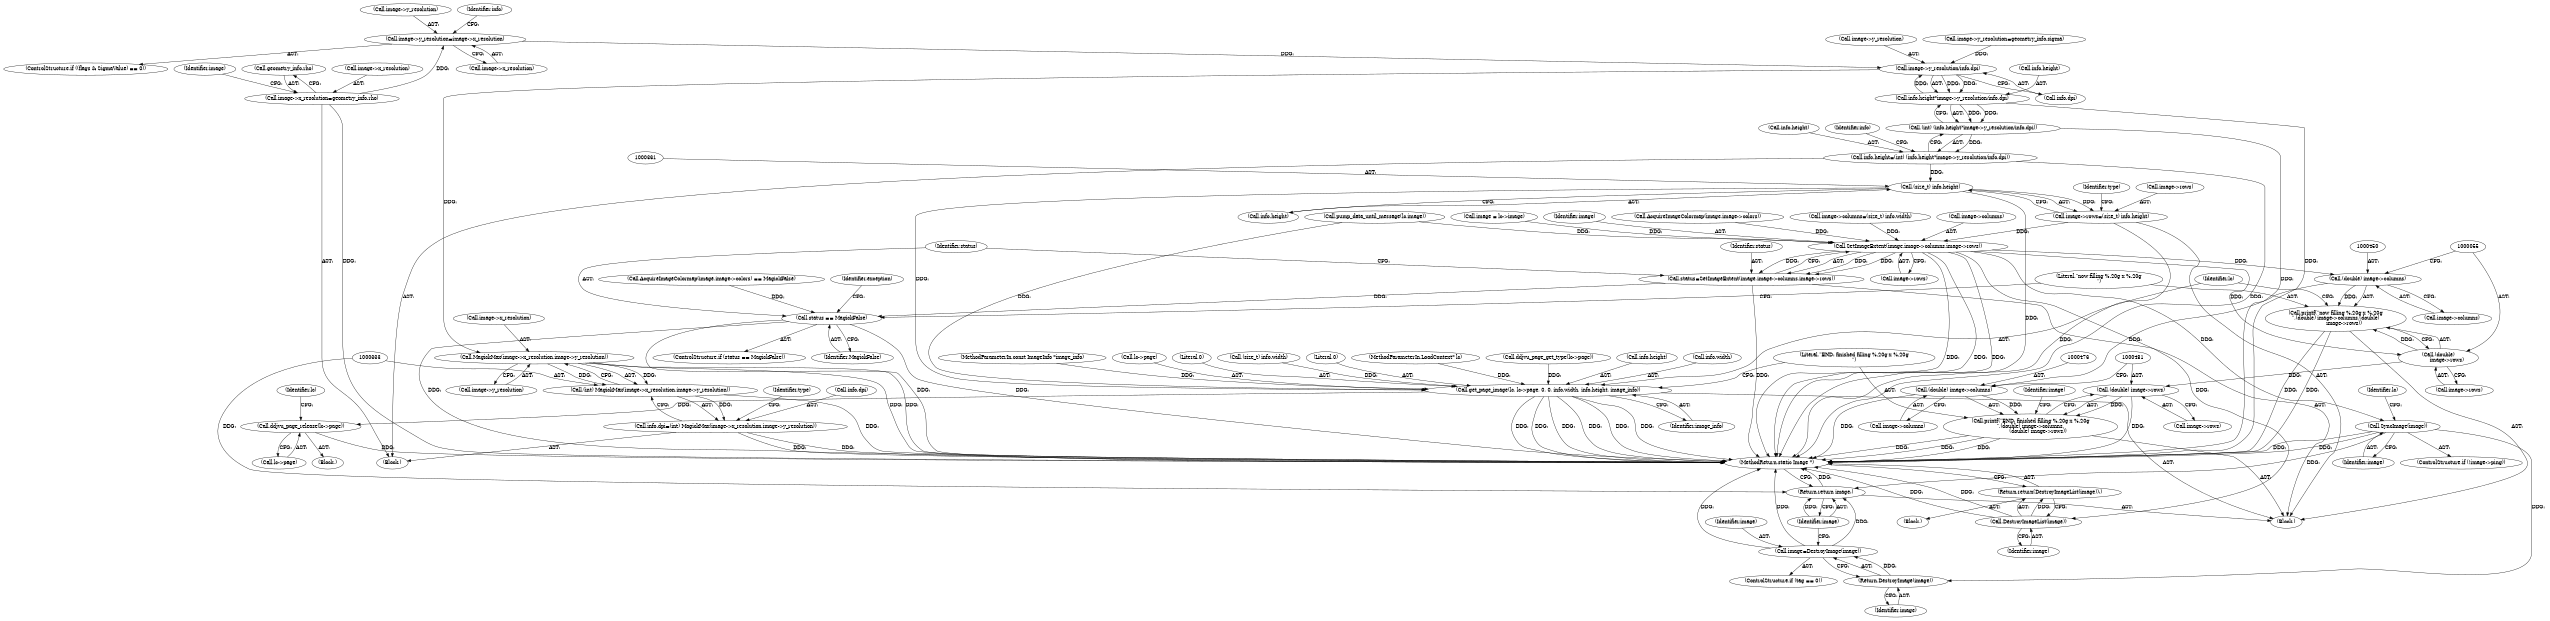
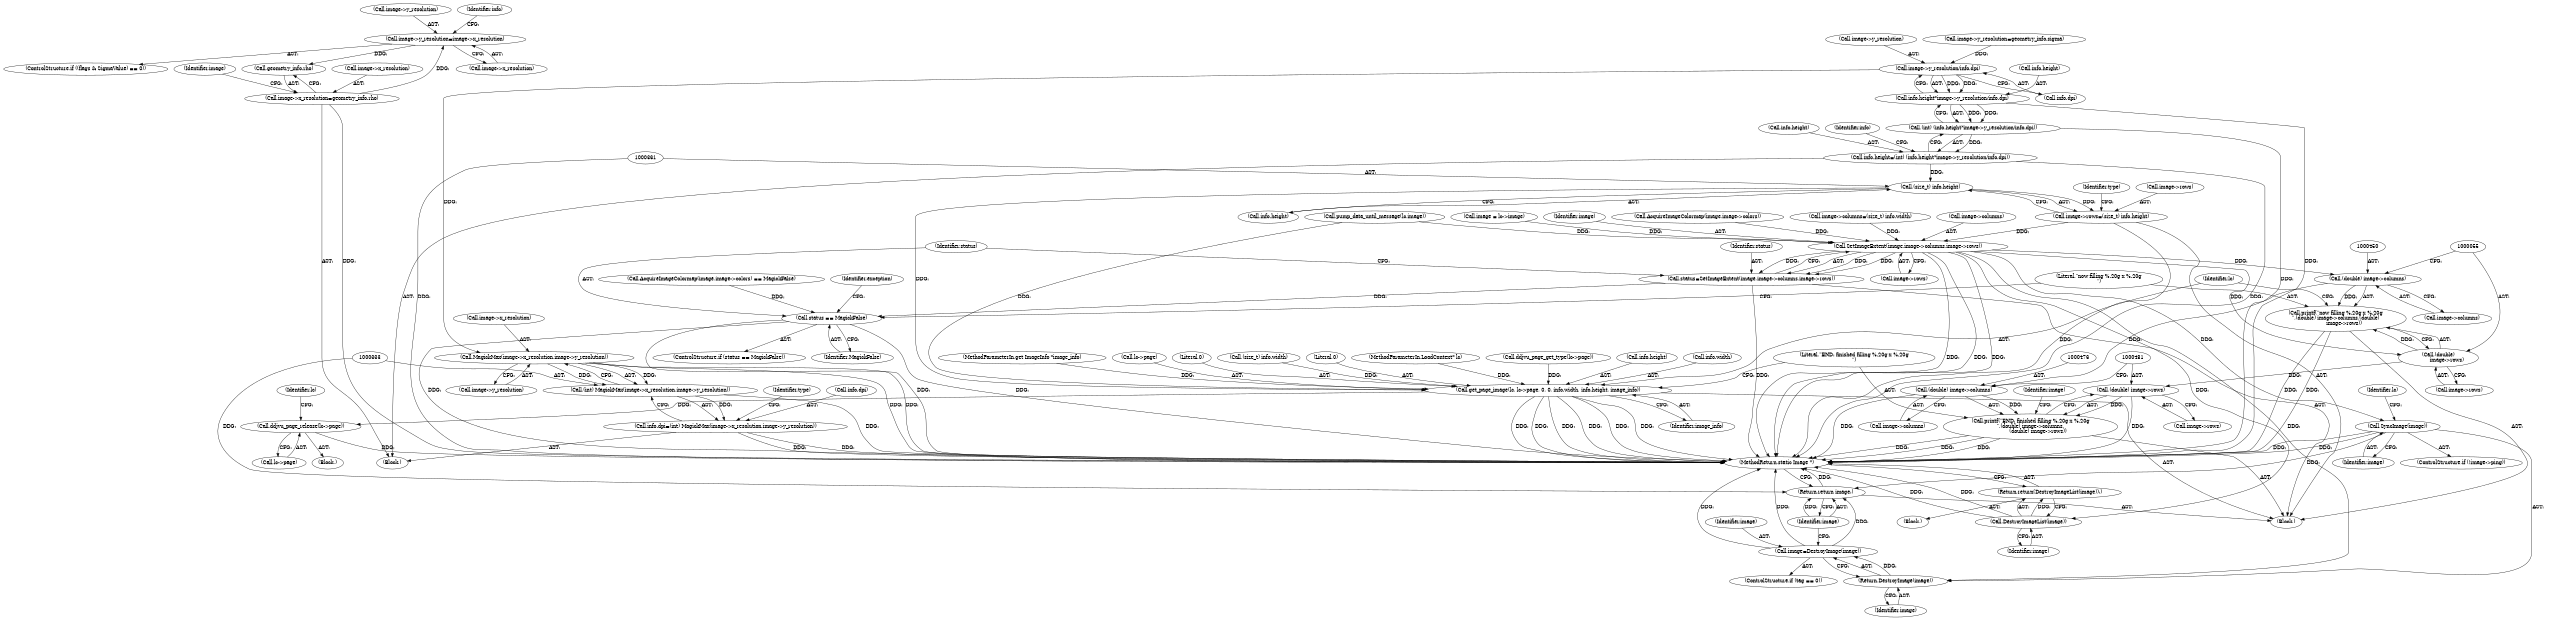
edge "(Call,image->y_resolution=image->x_resolution)" -> "(Call,image->y_resolution/info.dpi)": now "(Call,image->y_resolution=image->x_resolution)" -> "(Call,geometry_info.rho)"
edge "(Call,info.height*image->y_resolution/info.dpi)" -> "(Call,image->y_resolution/info.dpi)": label "DDG: " -> "CFG: "
node "(MethodParameterIn,const ImageInfo *image_info)": label "(MethodParameterIn,const ImageInfo *image_info)" -> "(MethodParameterIn,get ImageInfo *image_info)"
edge "(Call,(size_t) info.height)" -> "(MethodReturn,static Image *)": now "1000361" -> "(MethodReturn,static Image *)"
edge "(Call,SetImageExtent(image,image->columns,image->rows))" -> "(Return,DestroyImage(image))": added, label "DDG:"
edge "(Call,SyncImage(image))" -> "(Return,DestroyImage(image))": label "DDG: " -> "AST: "
